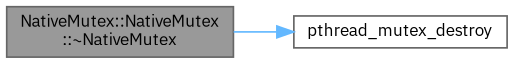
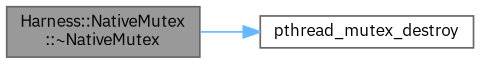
node "NativeMutex::NativeMutex ::~NativeMutex": label "NativeMutex::NativeMutex ::~NativeMutex" -> "Harness::NativeMutex ::~NativeMutex"
